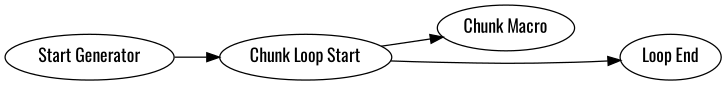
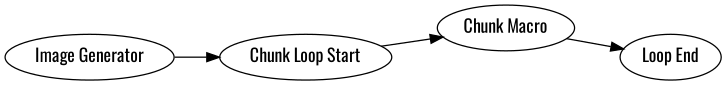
node "Start Generator": label "Start Generator" -> "Image Generator"
edge "Chunk Loop Start" -> "Loop End": now "Chunk Macro" -> "Loop End"
